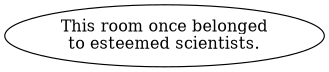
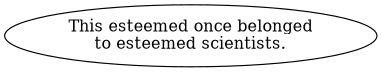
node "This room once belonged to esteemed scientists.": label "This room once belonged to esteemed scientists." -> "This esteemed once belonged to esteemed scientists."
